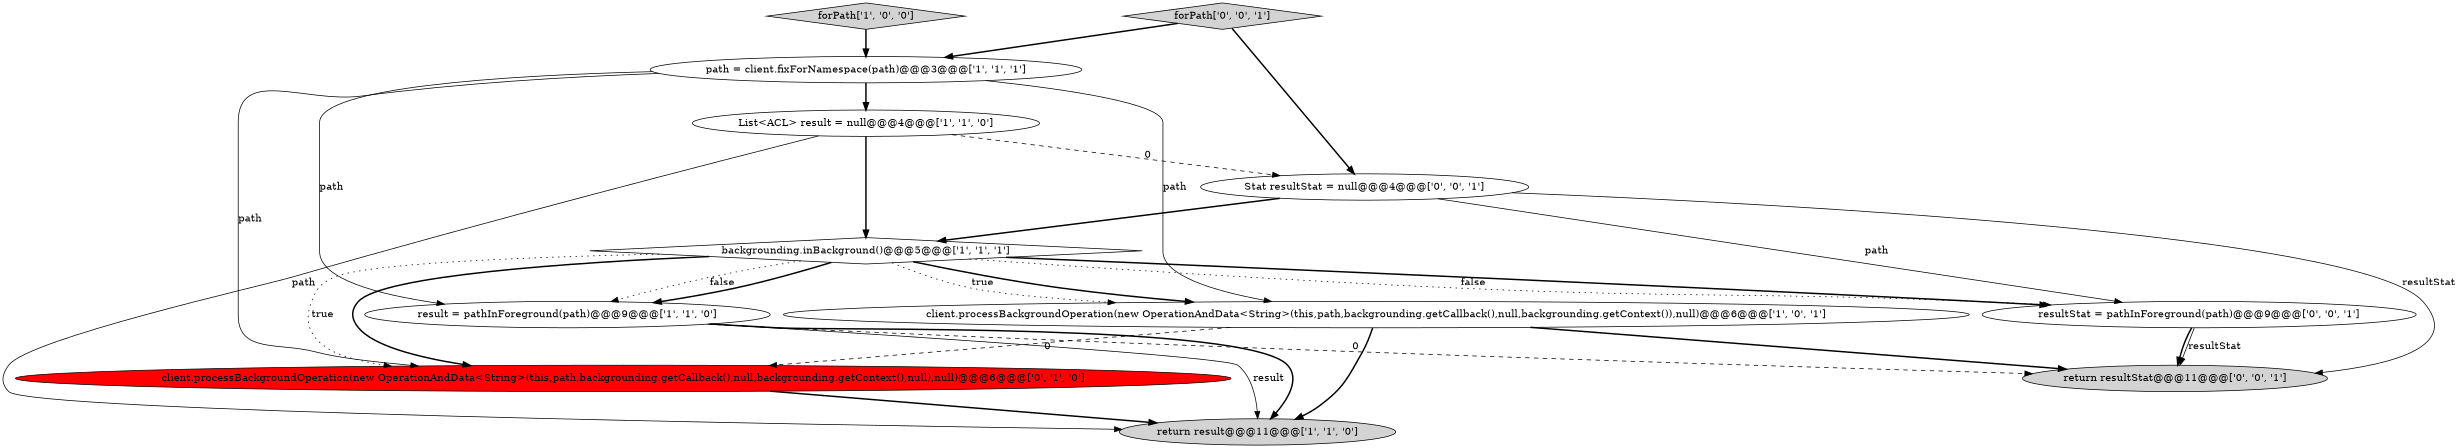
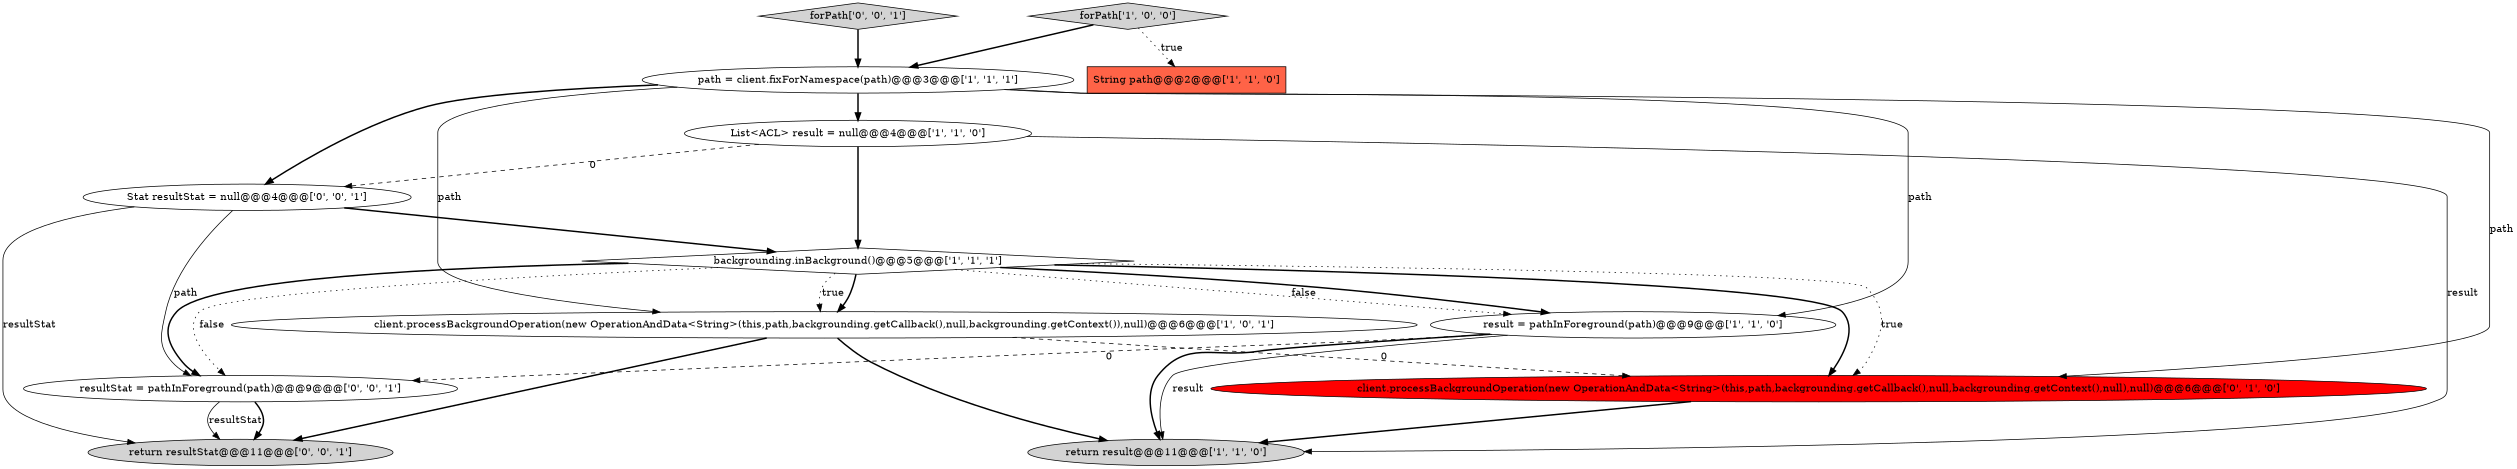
node "String path@@@2@@@['1', '1', '0']": added
edge "forPath['0', '0', '1']" -> "Stat resultStat = null@@@4@@@['0', '0', '1']": now "path = client.fixForNamespace(path)@@@3@@@['1', '1', '1']" -> "Stat resultStat = null@@@4@@@['0', '0', '1']"
edge "List<ACL> result = null@@@4@@@['1', '1', '0']" -> "return result@@@11@@@['1', '1', '0']": label "path" -> "result"
edge "result = pathInForeground(path)@@@9@@@['1', '1', '0']" -> "return resultStat@@@11@@@['0', '0', '1']": now "result = pathInForeground(path)@@@9@@@['1', '1', '0']" -> "resultStat = pathInForeground(path)@@@9@@@['0', '0', '1']"
